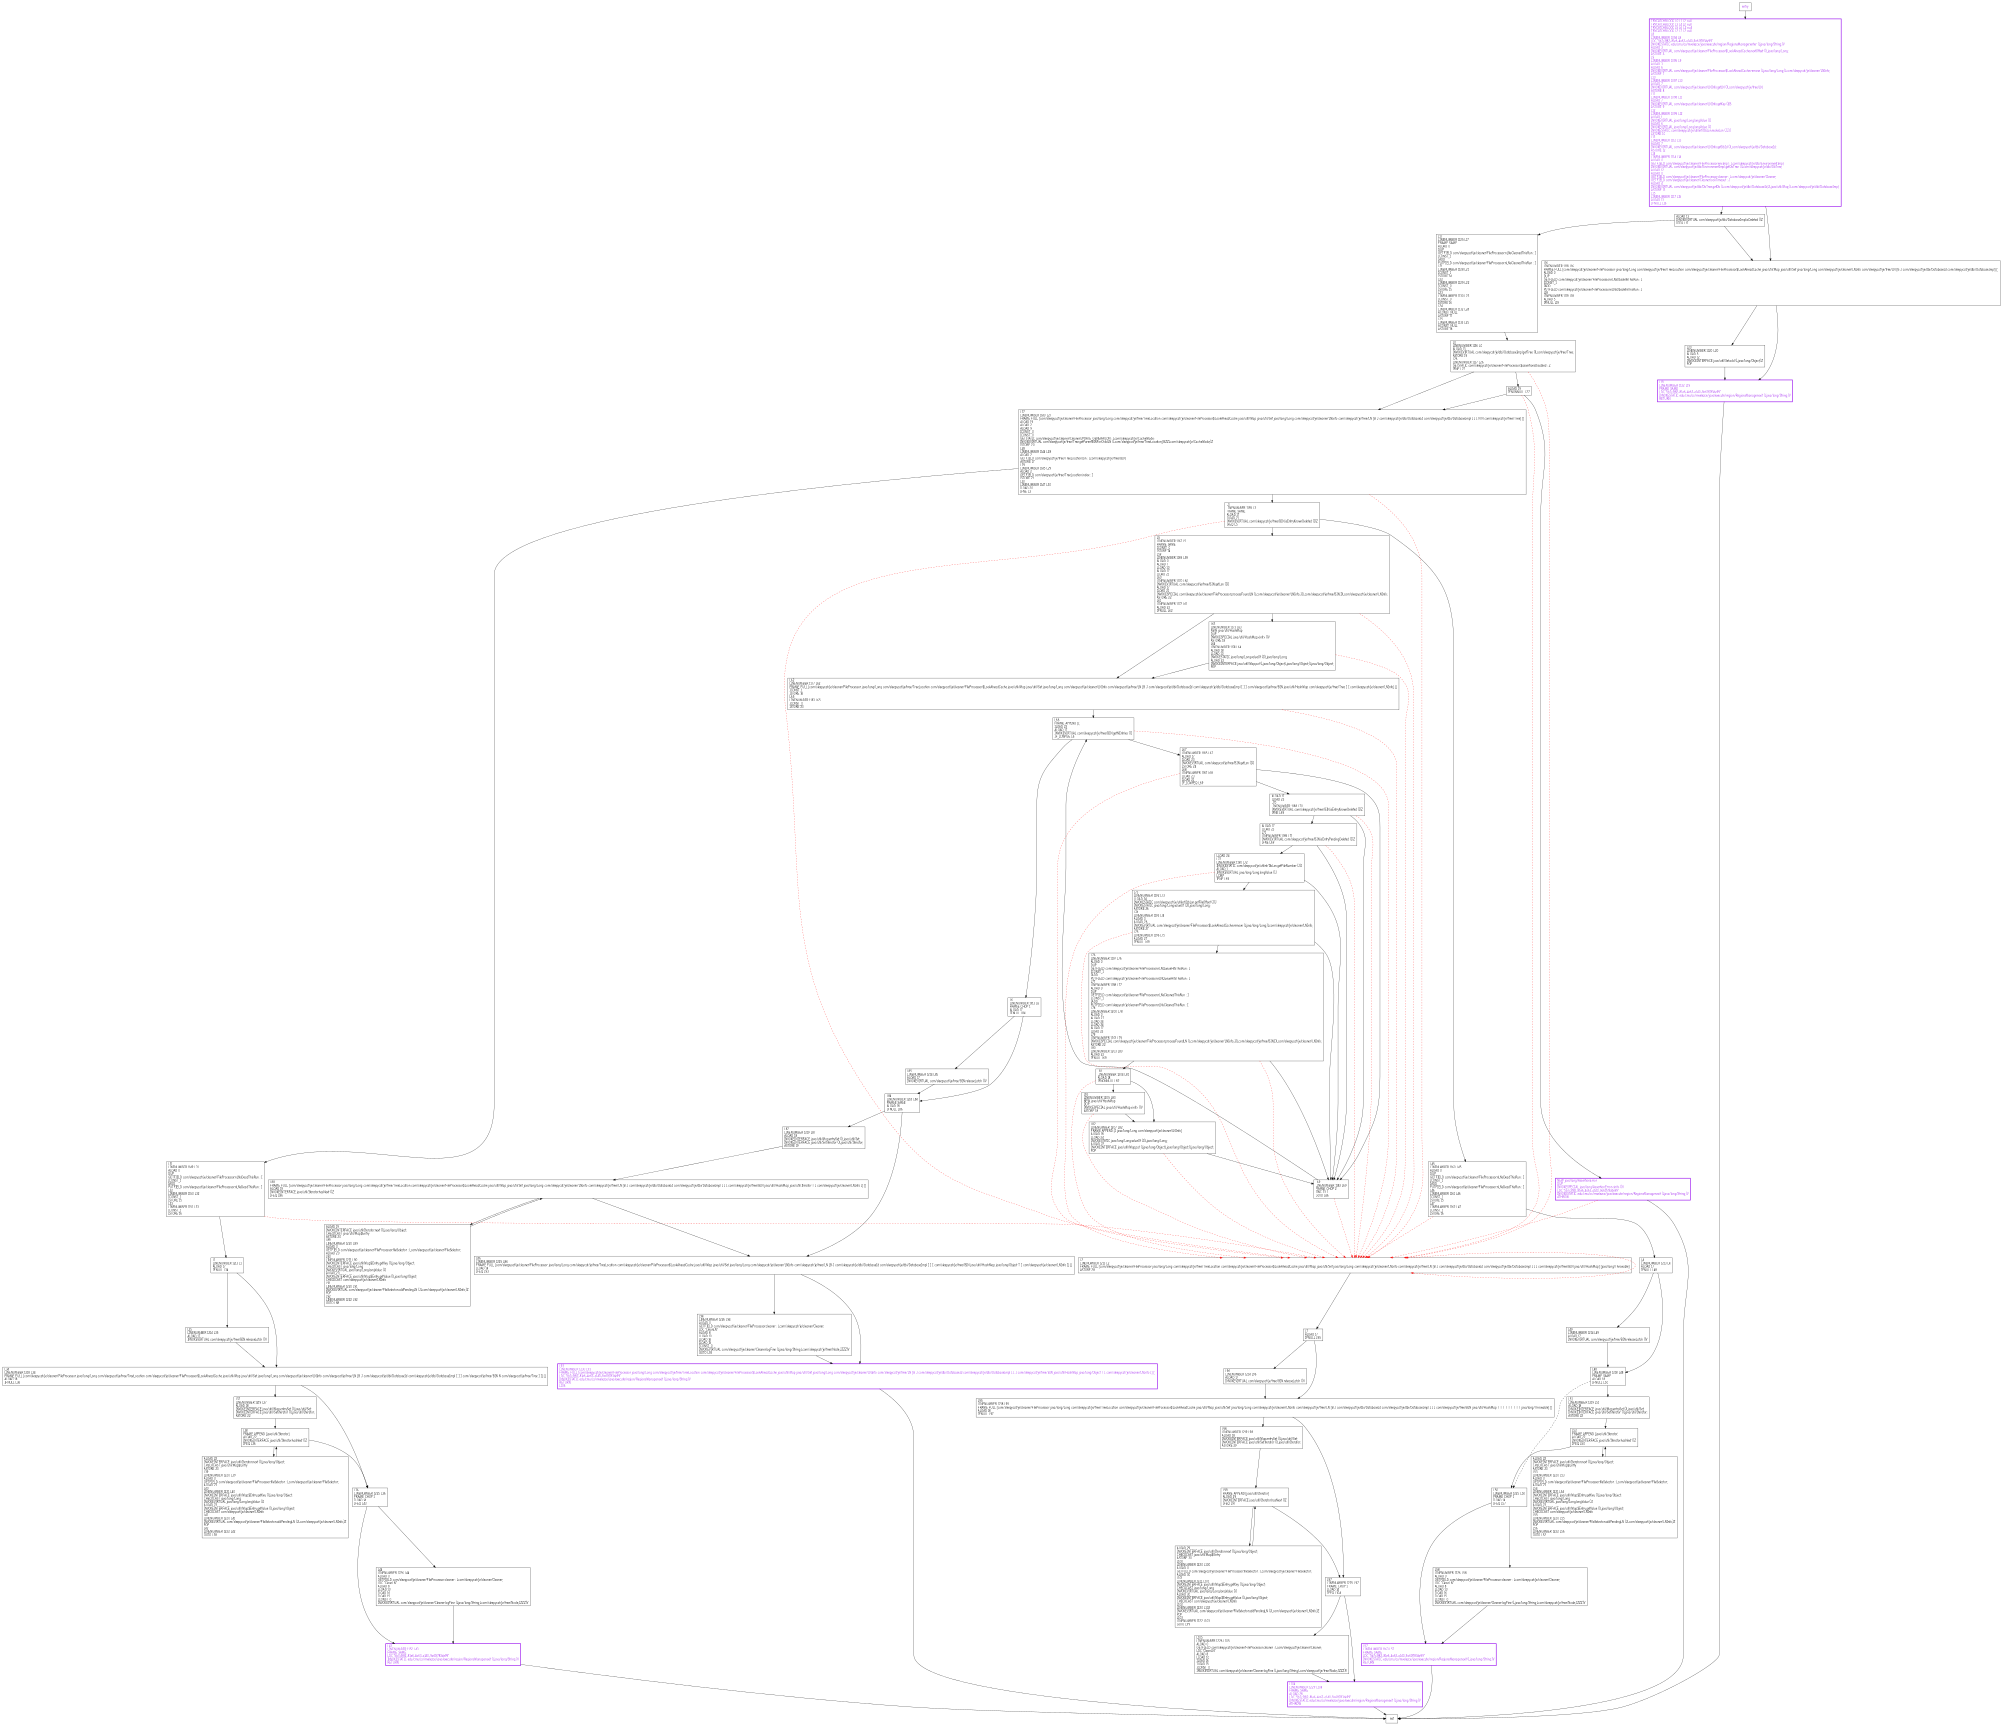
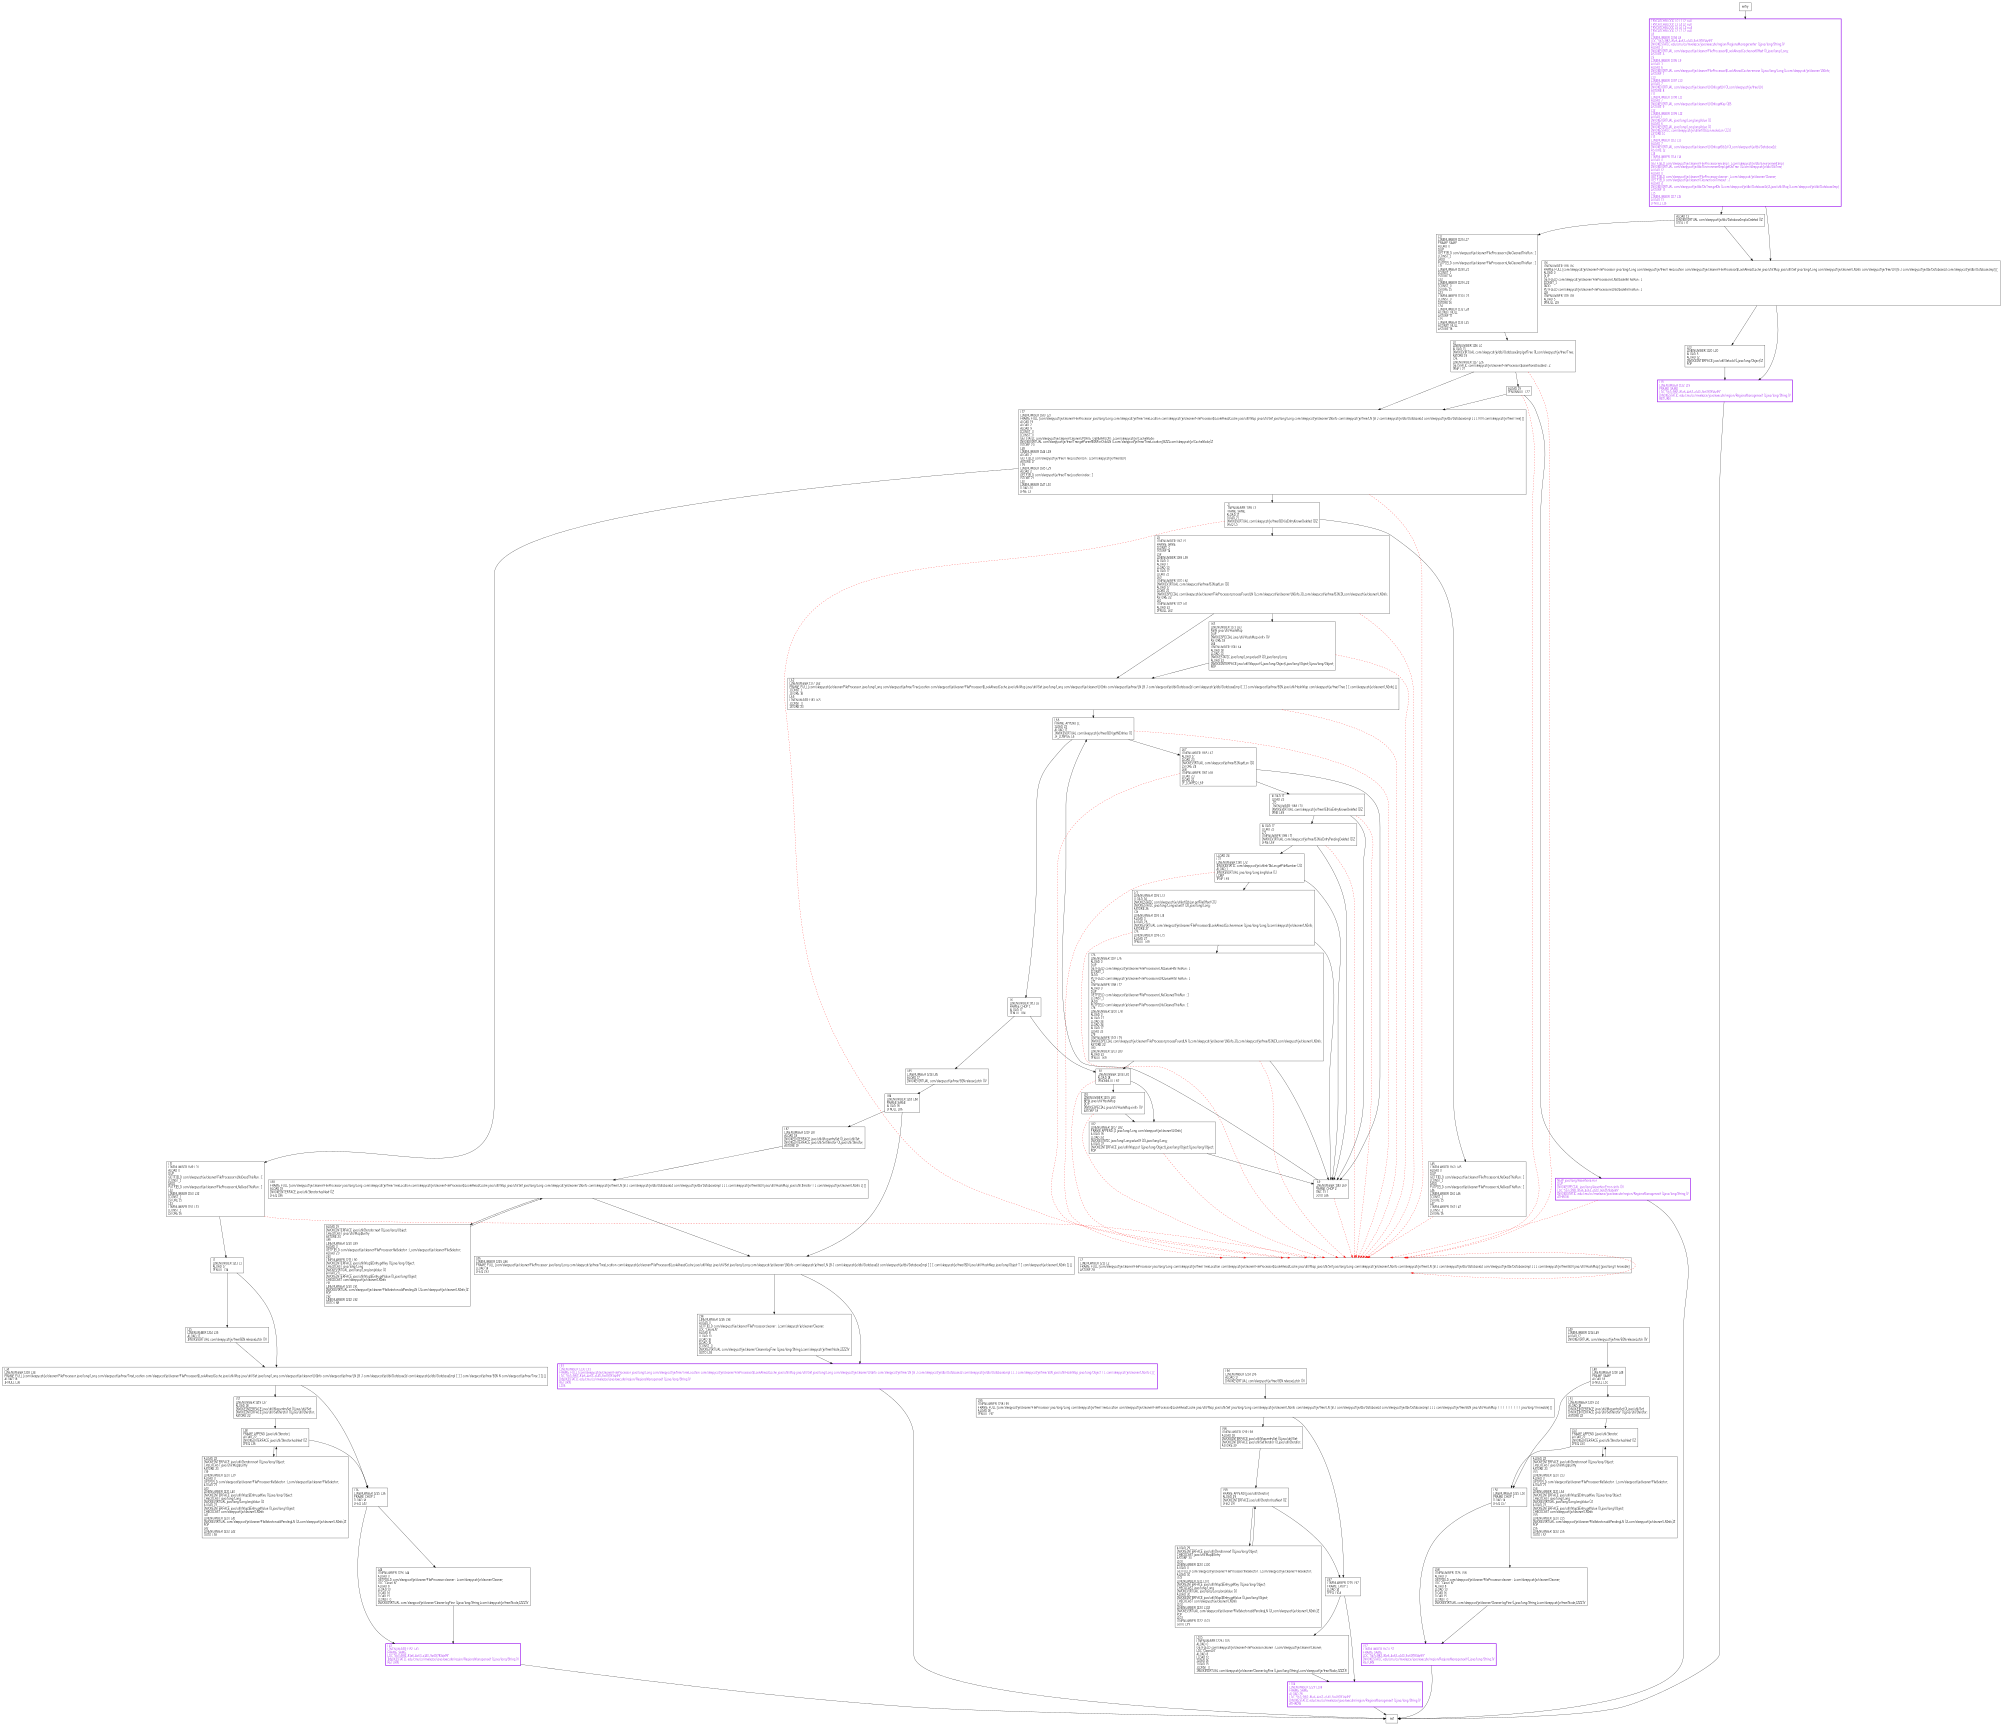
node "entry": fontcolor purple -> black
edge "L6 LINENUMBER 1913 L6 FRAME CHOP 1 ALOAD 17 IFNULL L84" -> "L84 LINENUMBER 1218 L84 FRAME SAME ALOAD 18 IFNULL L86": now "L6 LINENUMBER 1913 L6 FRAME CHOP 1 ALOAD 17 IFNULL L84" -> "L81 LINENUMBER 1204 L81 ALOAD 18 IFNONNULL L82"
node "L4 LINENUMBER 1213 L4 ALOAD 17 IFNULL L48": removed
node "L7 ALOAD 17 IFNULL L95": removed
edge "L48 LINENUMBER 1218 L48 FRAME SAME ALOAD 18 IFNULL L50" -> "L50 LINENUMBER 1225 L50 FRAME CHOP 1 ILOAD 14 IFEQ L57": style dashed -> solid
